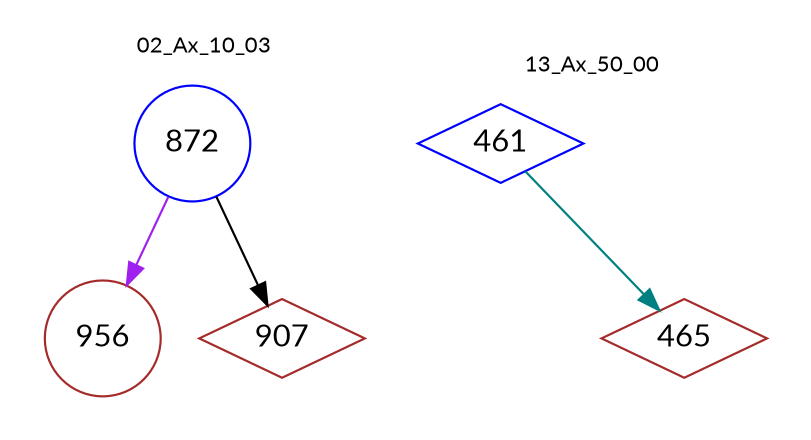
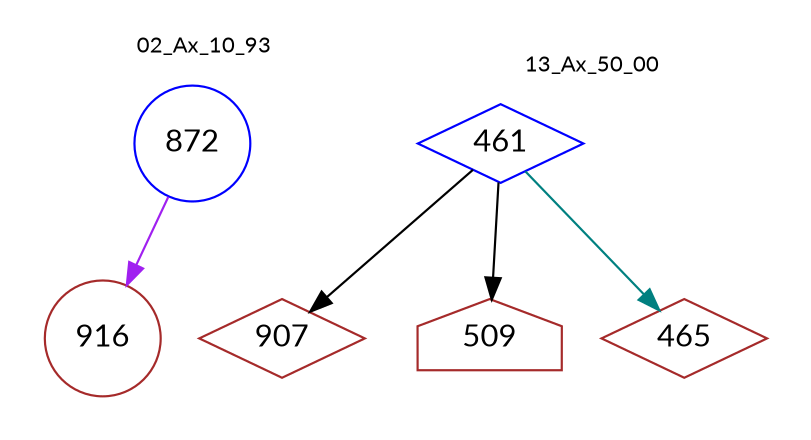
cluster "02_Ax_10_03": label "02_Ax_10_03" -> "02_Ax_10_93"
edge "872" -> "907": now "461" -> "907"
node "956": label "956" -> "916"
node "509": added
